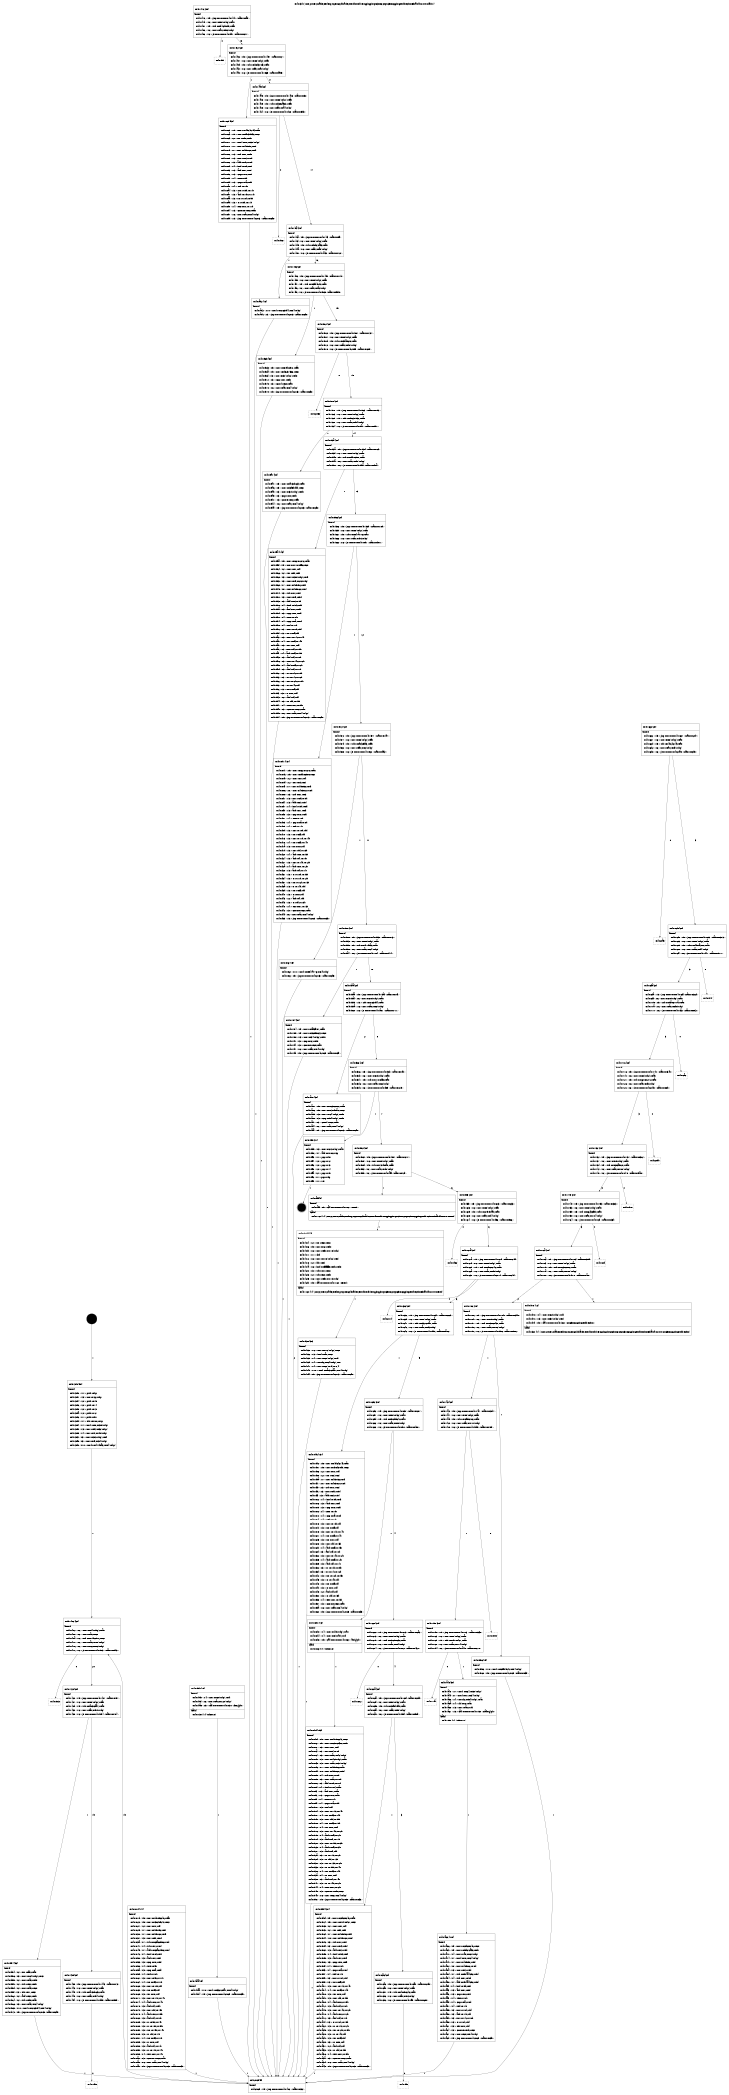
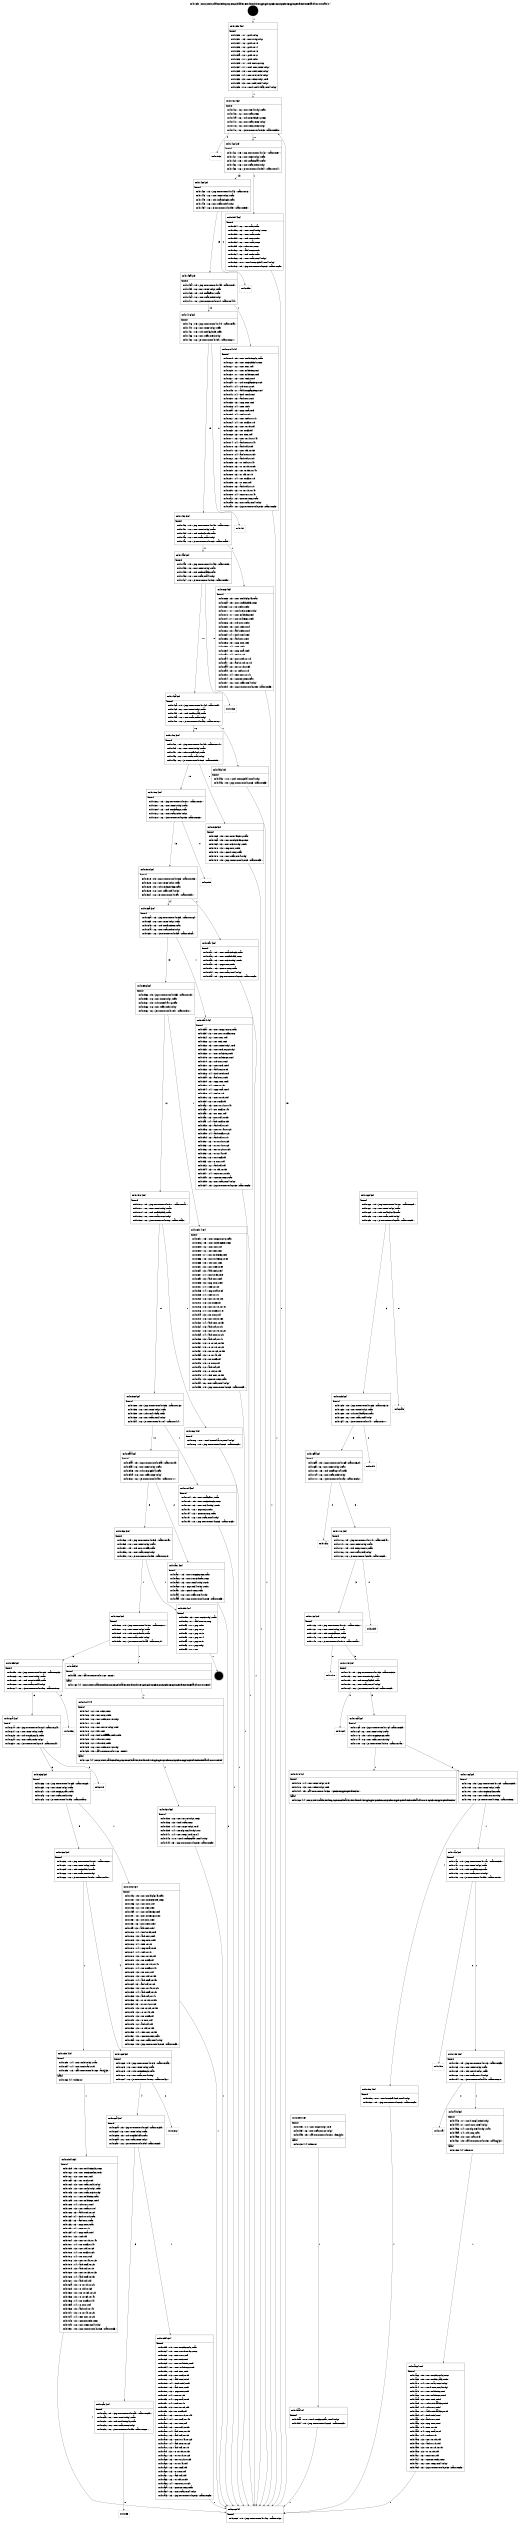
node "0x40145a [28]": added
